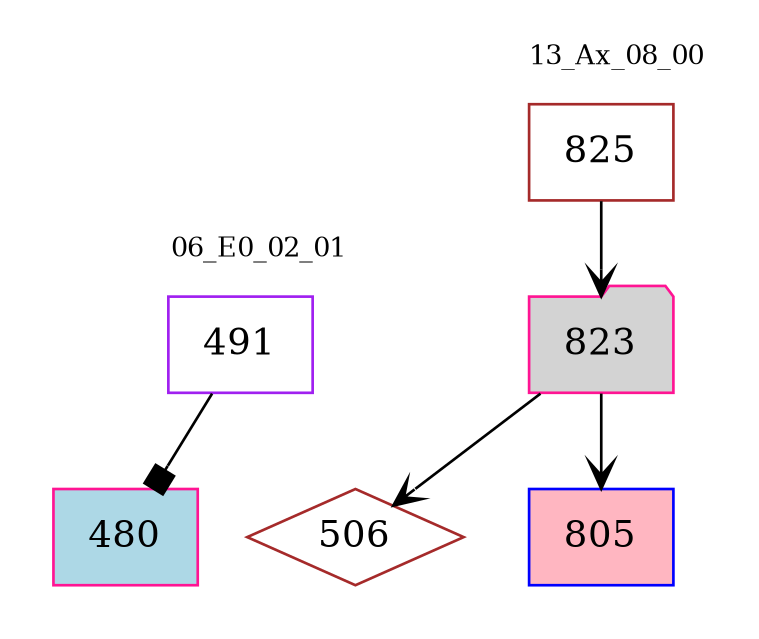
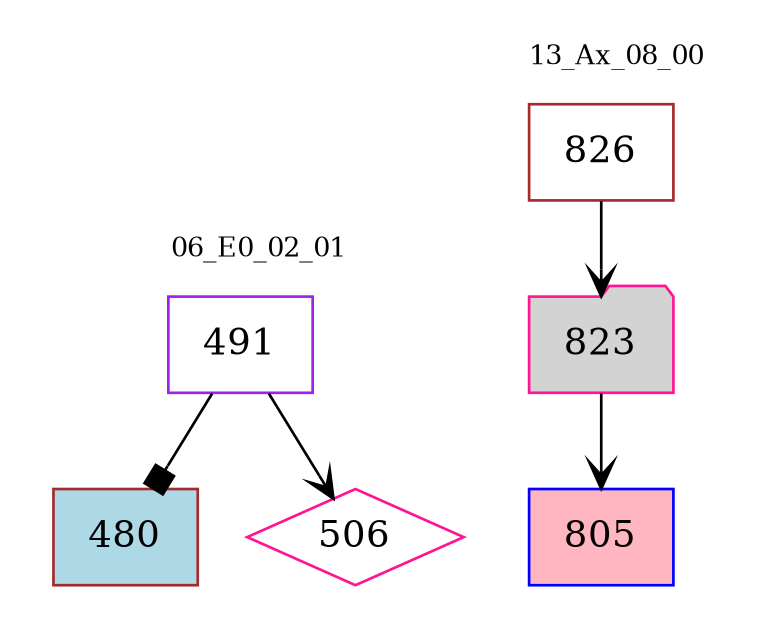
node "825": label "825" -> "826"
edge "823" -> "506": now "491" -> "506"
node "480": color deeppink -> brown
node "506": color brown -> deeppink
